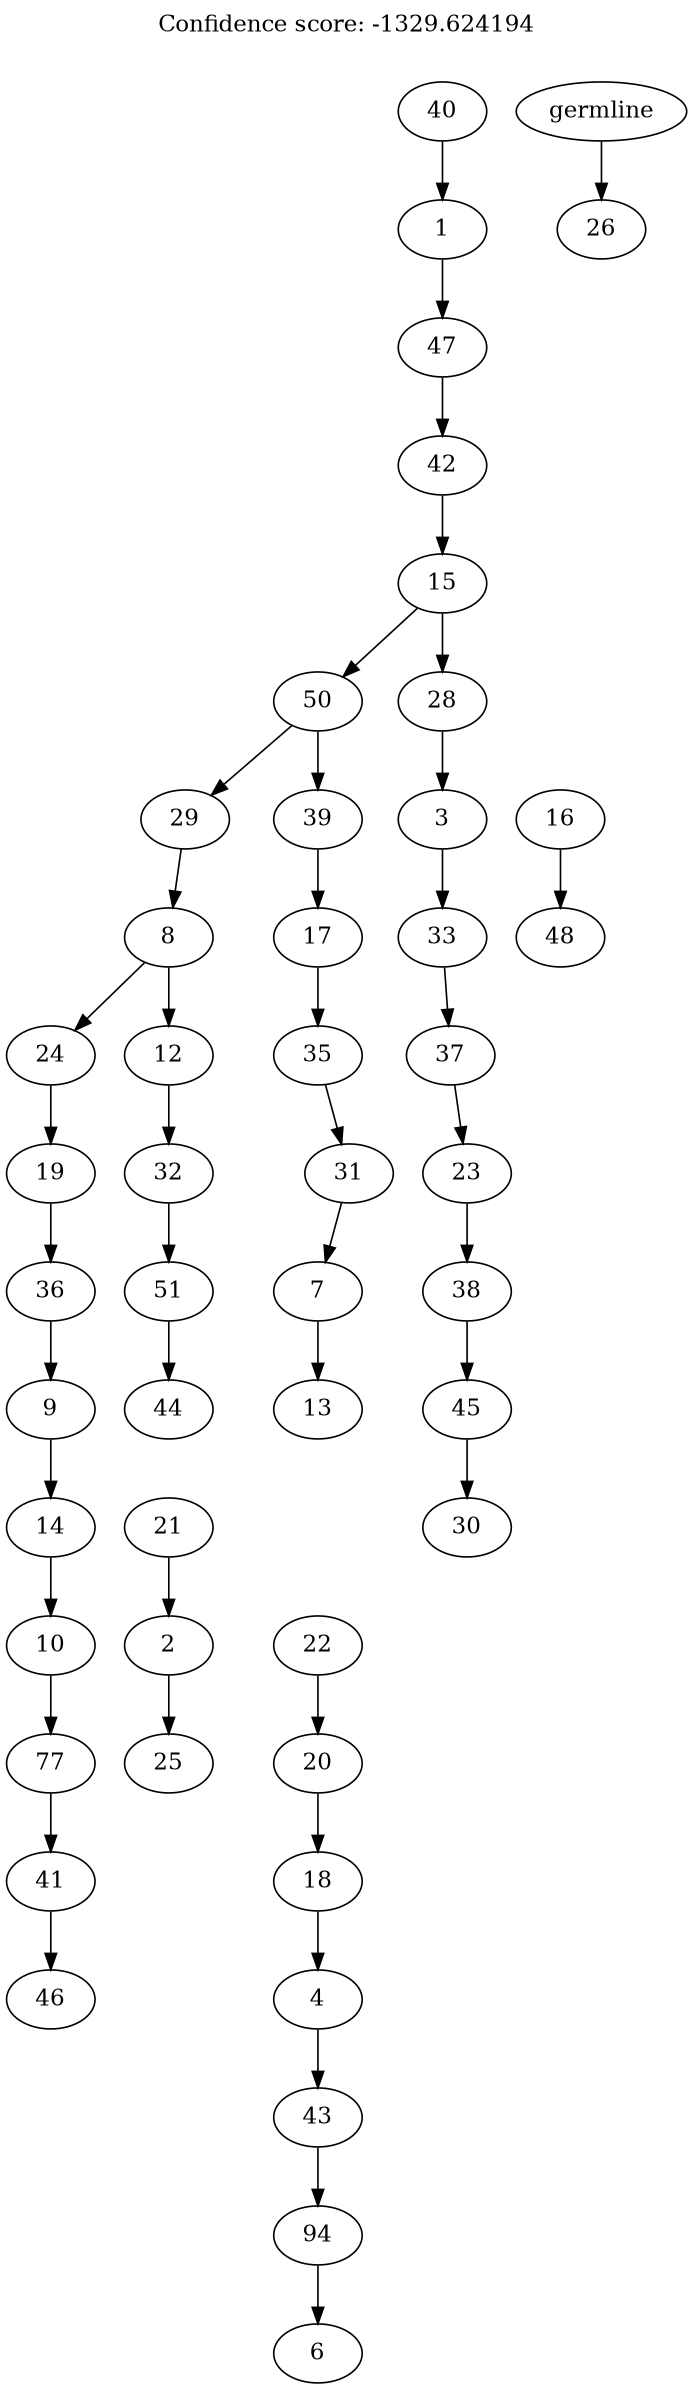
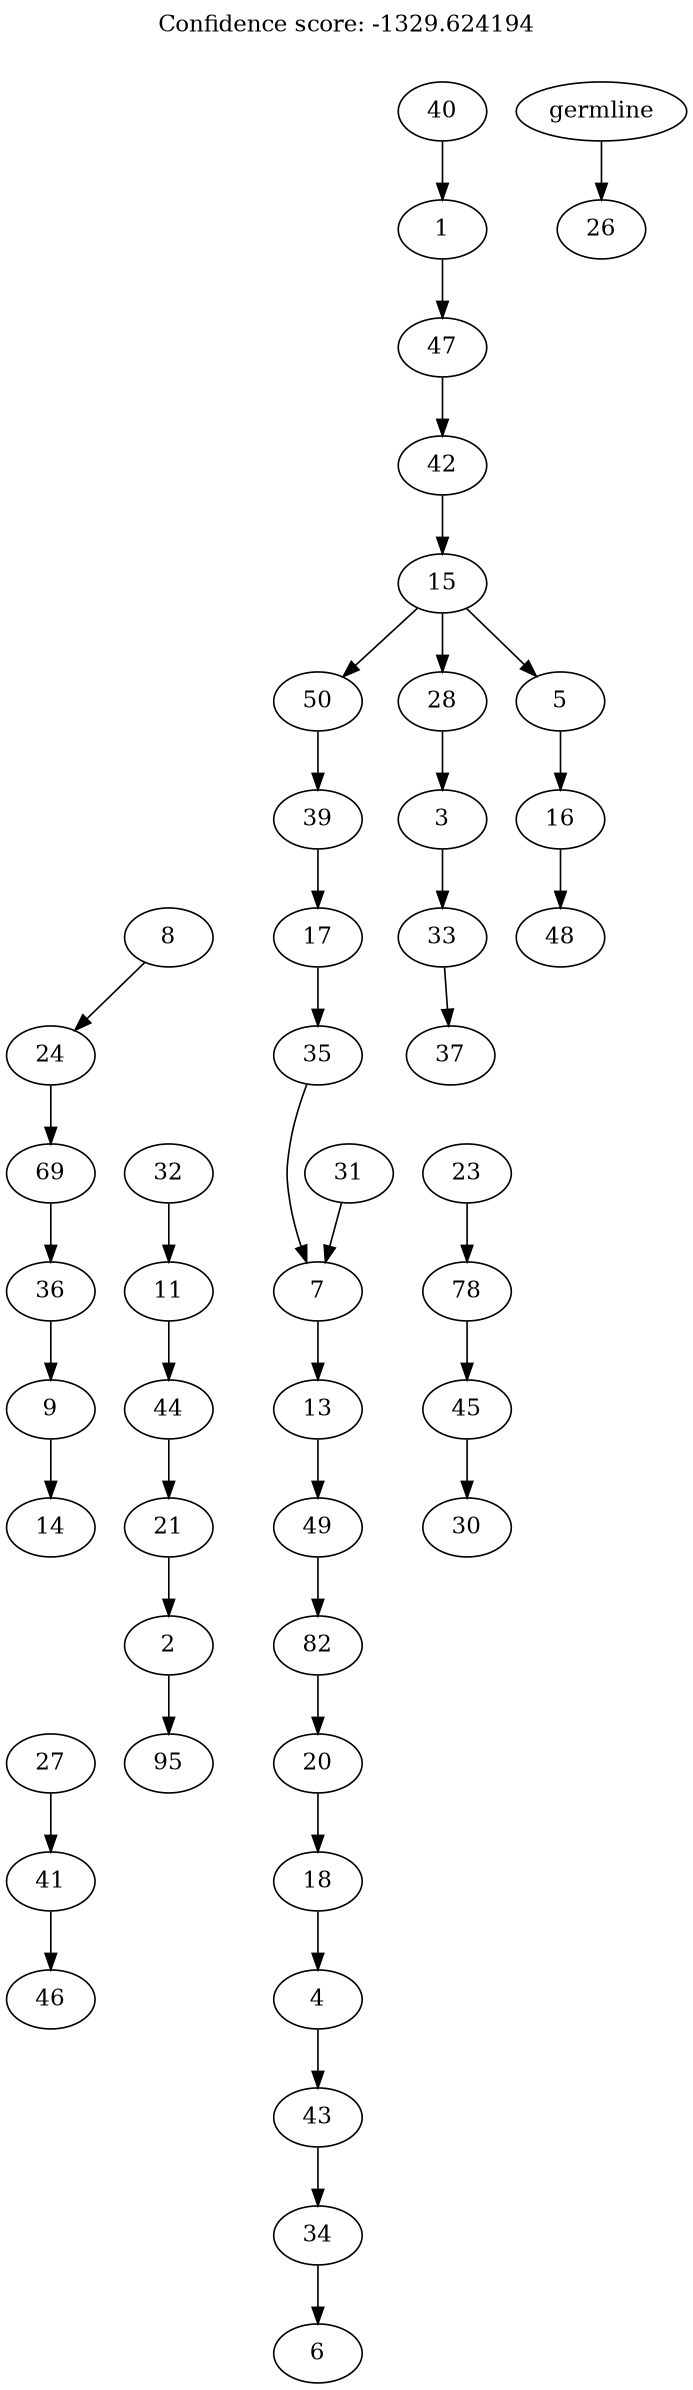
node "5": added
node "29": removed
node "12": removed
edge "35" -> "31": now "35" -> "7"
edge "37" -> "23": removed
node "19": label "19" -> "69"
node "51": label "51" -> "11"
node "38": label "38" -> "78"
edge "44" -> "21": added
node "49": added
node "10": removed
node "22": label "22" -> "82"
node "77": label "77" -> "27"
node "25": label "25" -> "95"
node "94": label "94" -> "34"
